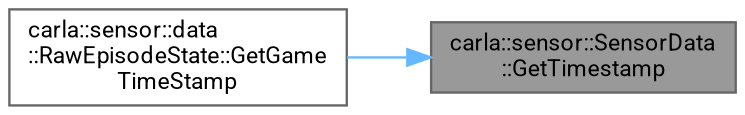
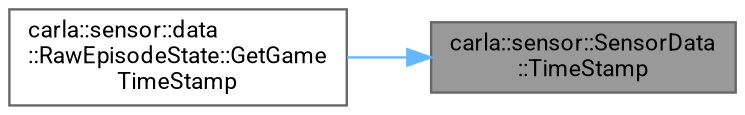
node "carla::sensor::SensorData ::GetTimestamp": label "carla::sensor::SensorData ::GetTimestamp" -> "carla::sensor::SensorData ::TimeStamp"
